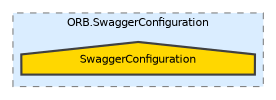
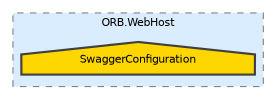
cluster "ORB.SwaggerConfiguration": label "ORB.SwaggerConfiguration" -> "ORB.WebHost"
